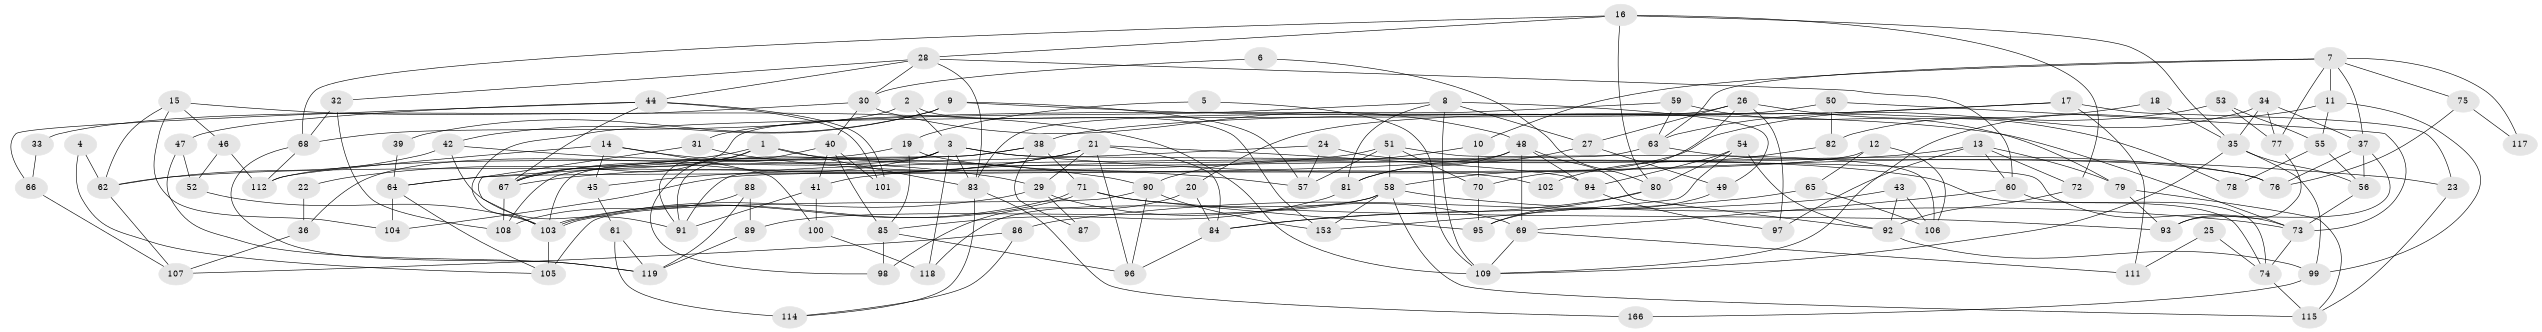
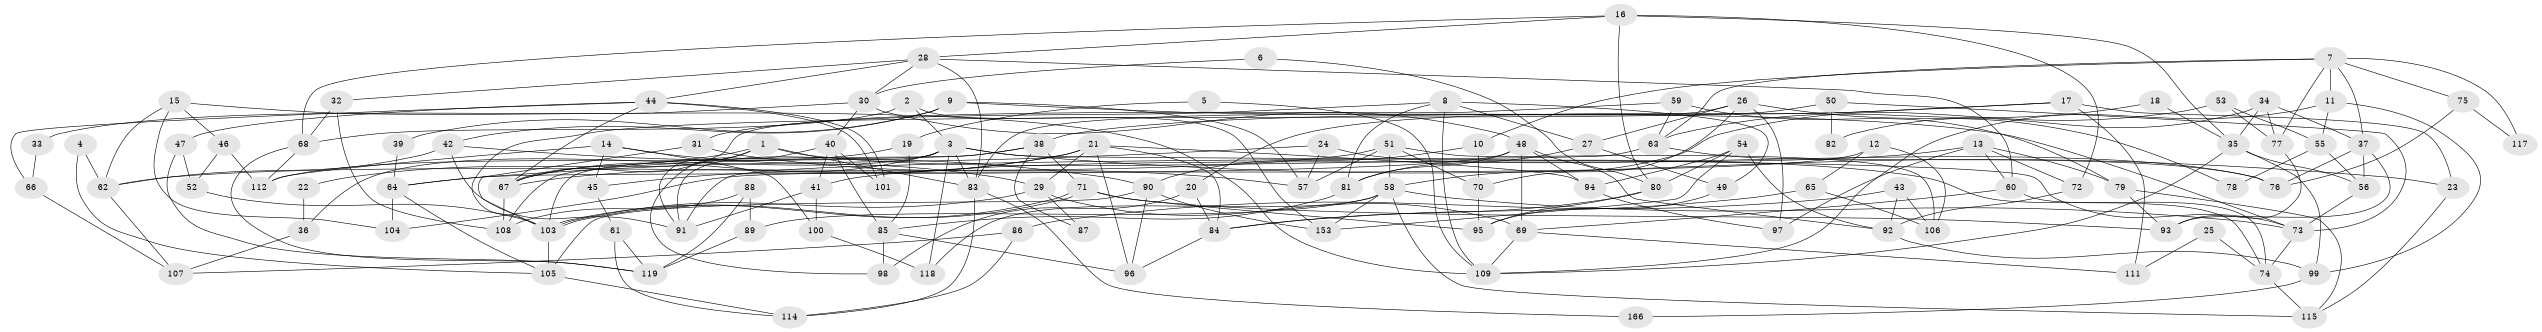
node "102": removed
edge "105" -- "114": added
